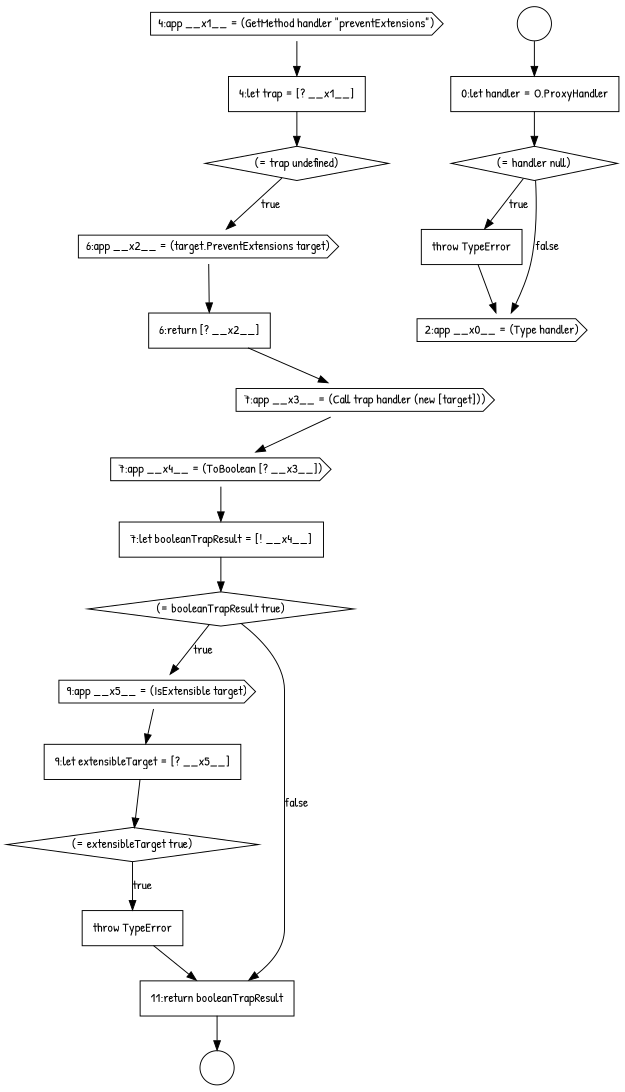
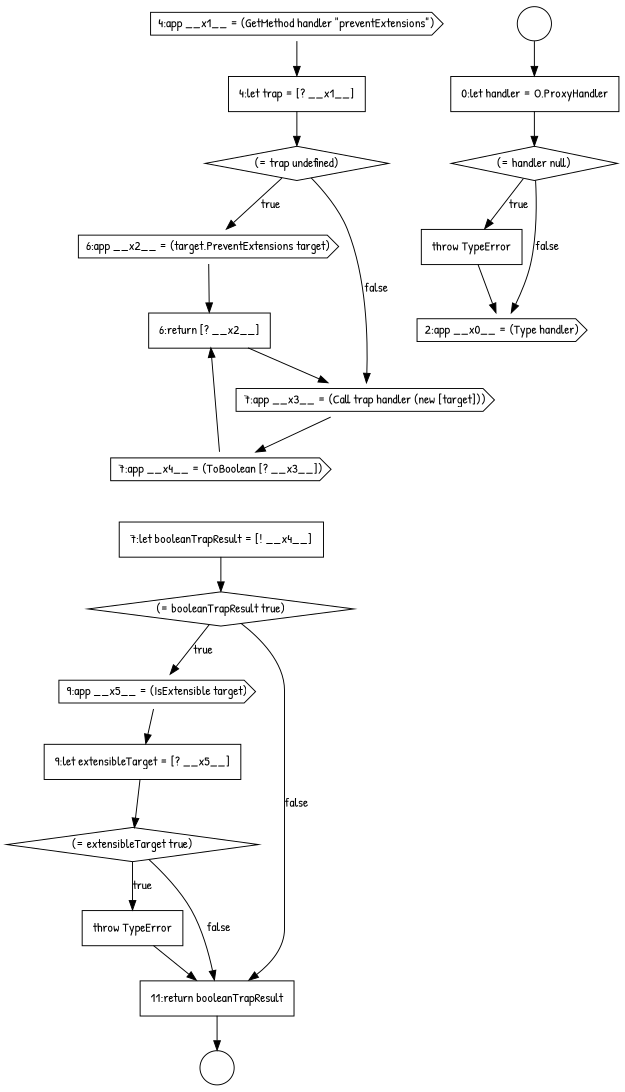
edge "(= trap undefined)" -> "7:app __x3__ = (Call trap handler (new [target]))": added, label "false"
edge "7:app __x4__ = (ToBoolean [? __x3__])" -> "7:let booleanTrapResult = [! __x4__]": now "7:app __x4__ = (ToBoolean [? __x3__])" -> "6:return [? __x2__]"
edge "(= extensibleTarget true)" -> "11:return booleanTrapResult": added, label "false"
